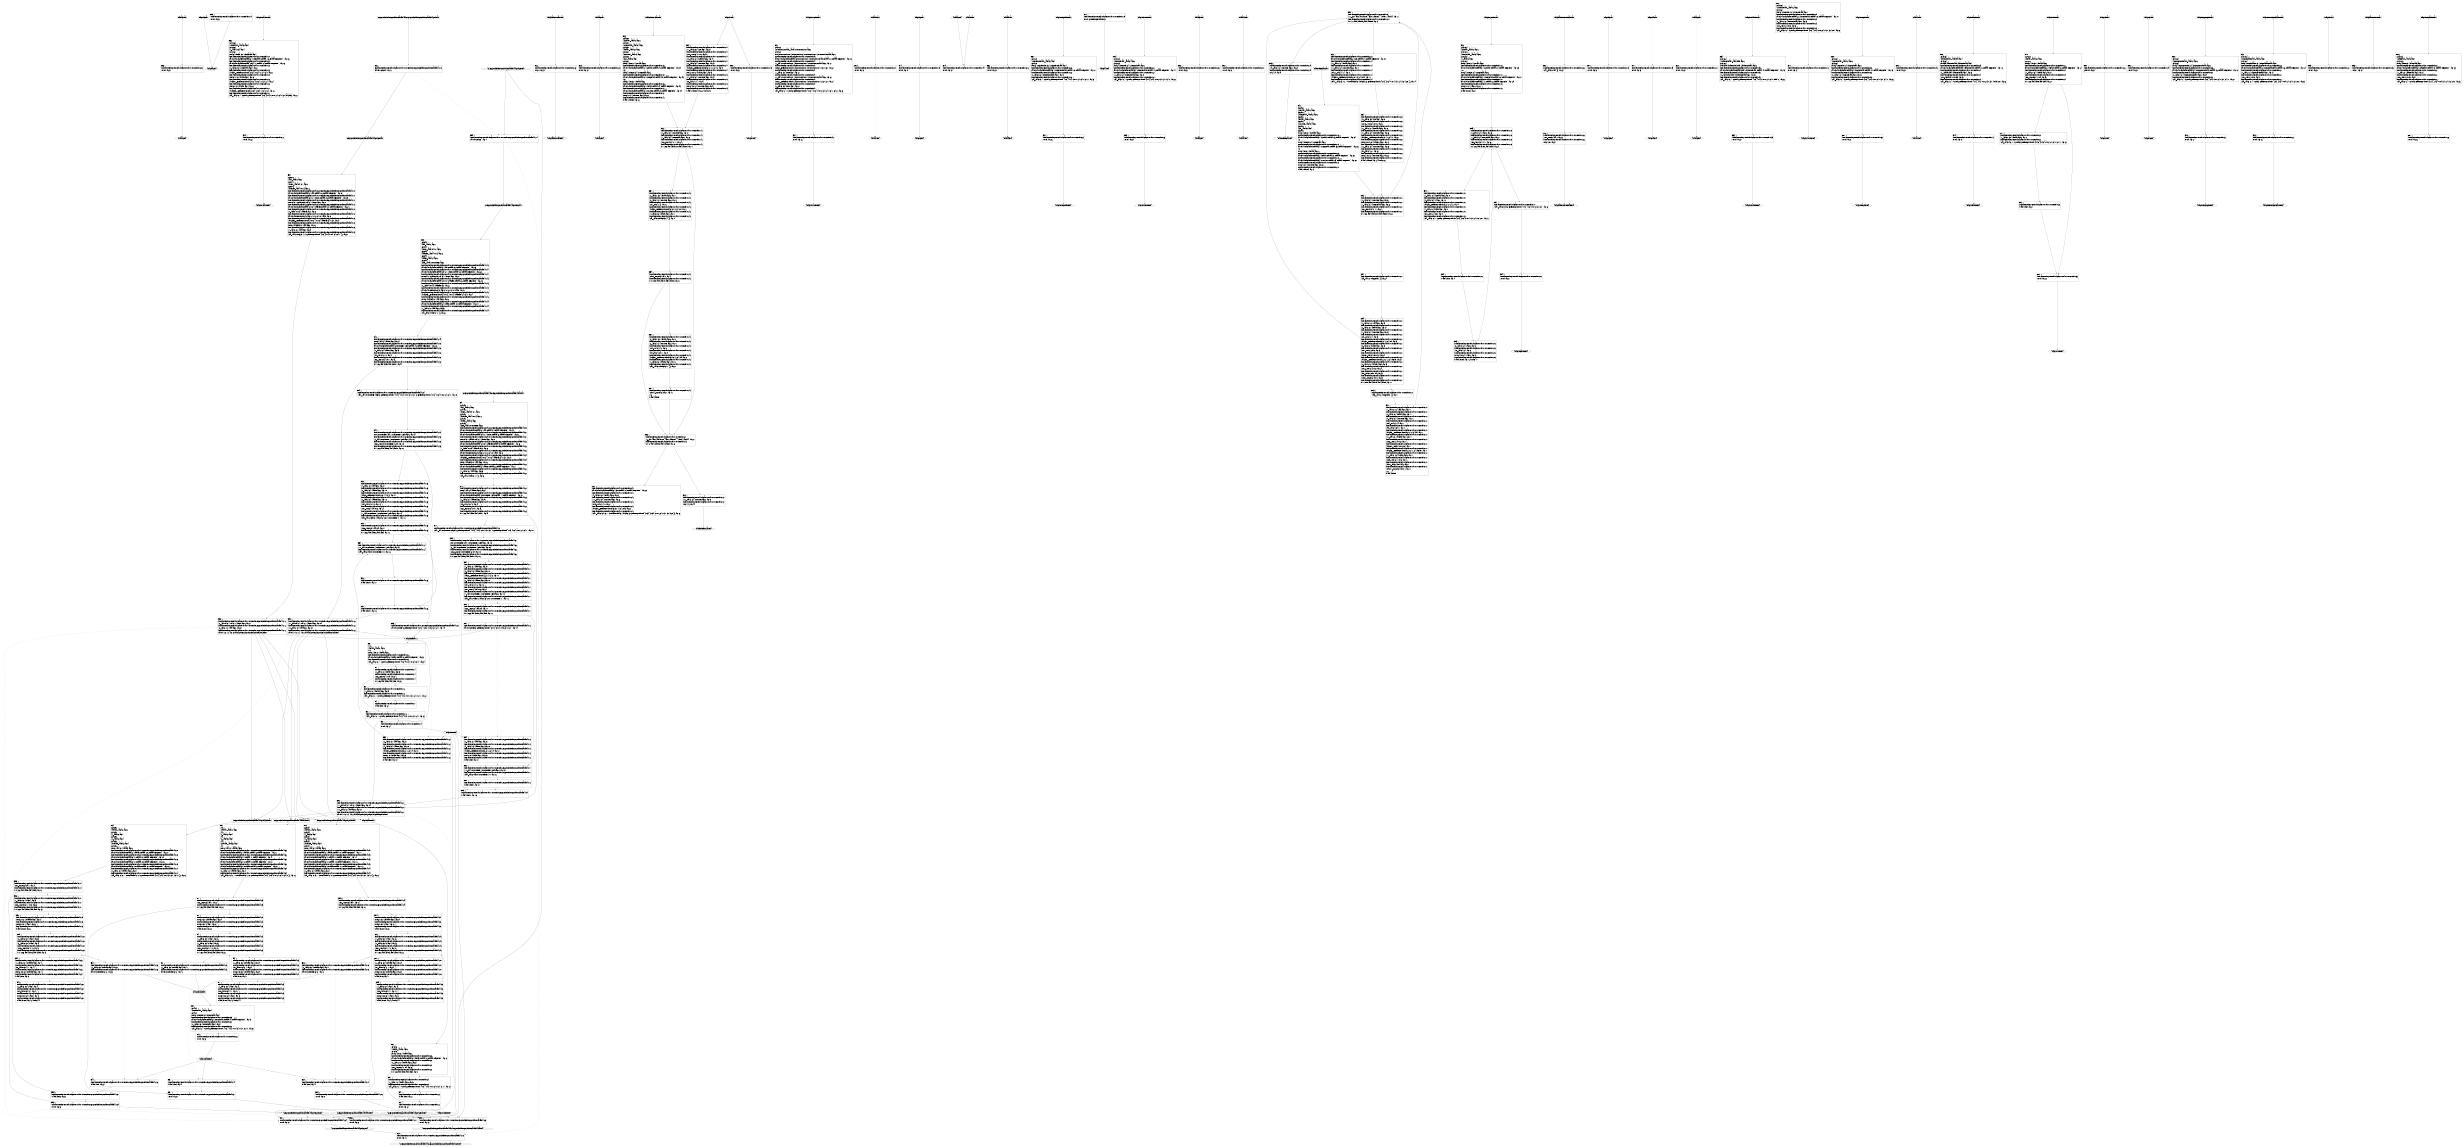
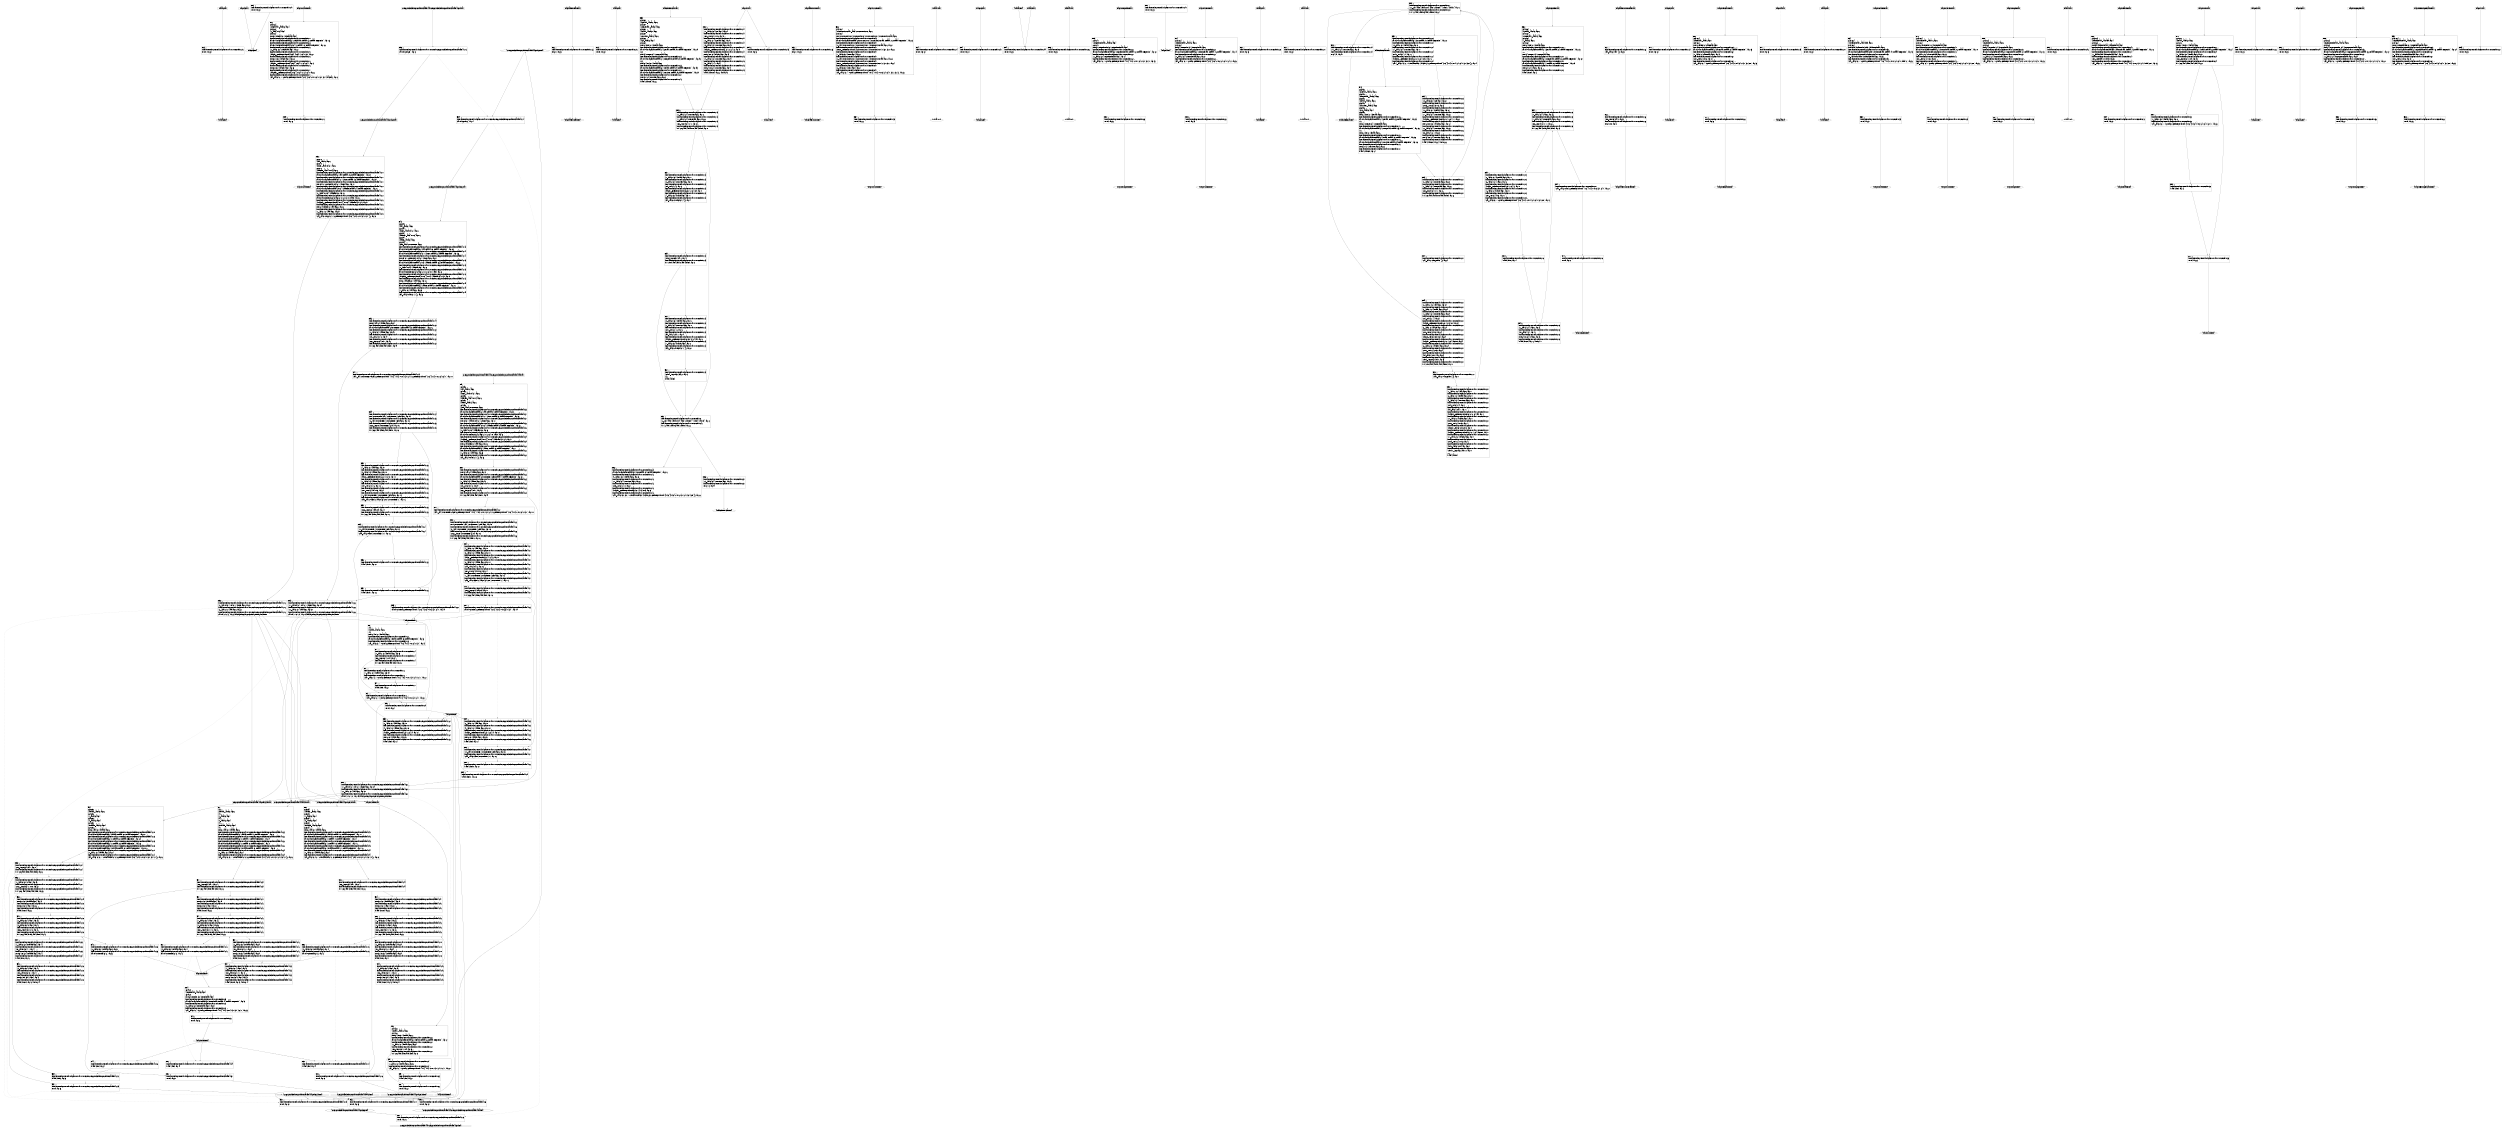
node "io_ll_printShortLine_start": added
node "BB72:": text "ret void, !printHexUnsignedCharLine !52" -> "ret void, !dbg !52"
node "BB70:": text "printf void, !dbg !52" -> "ret void, !dbg !52"
node "{io_ll_globalReturnsTrue_end}": added
node "{io_ll_printHexCharLine_end}": added
